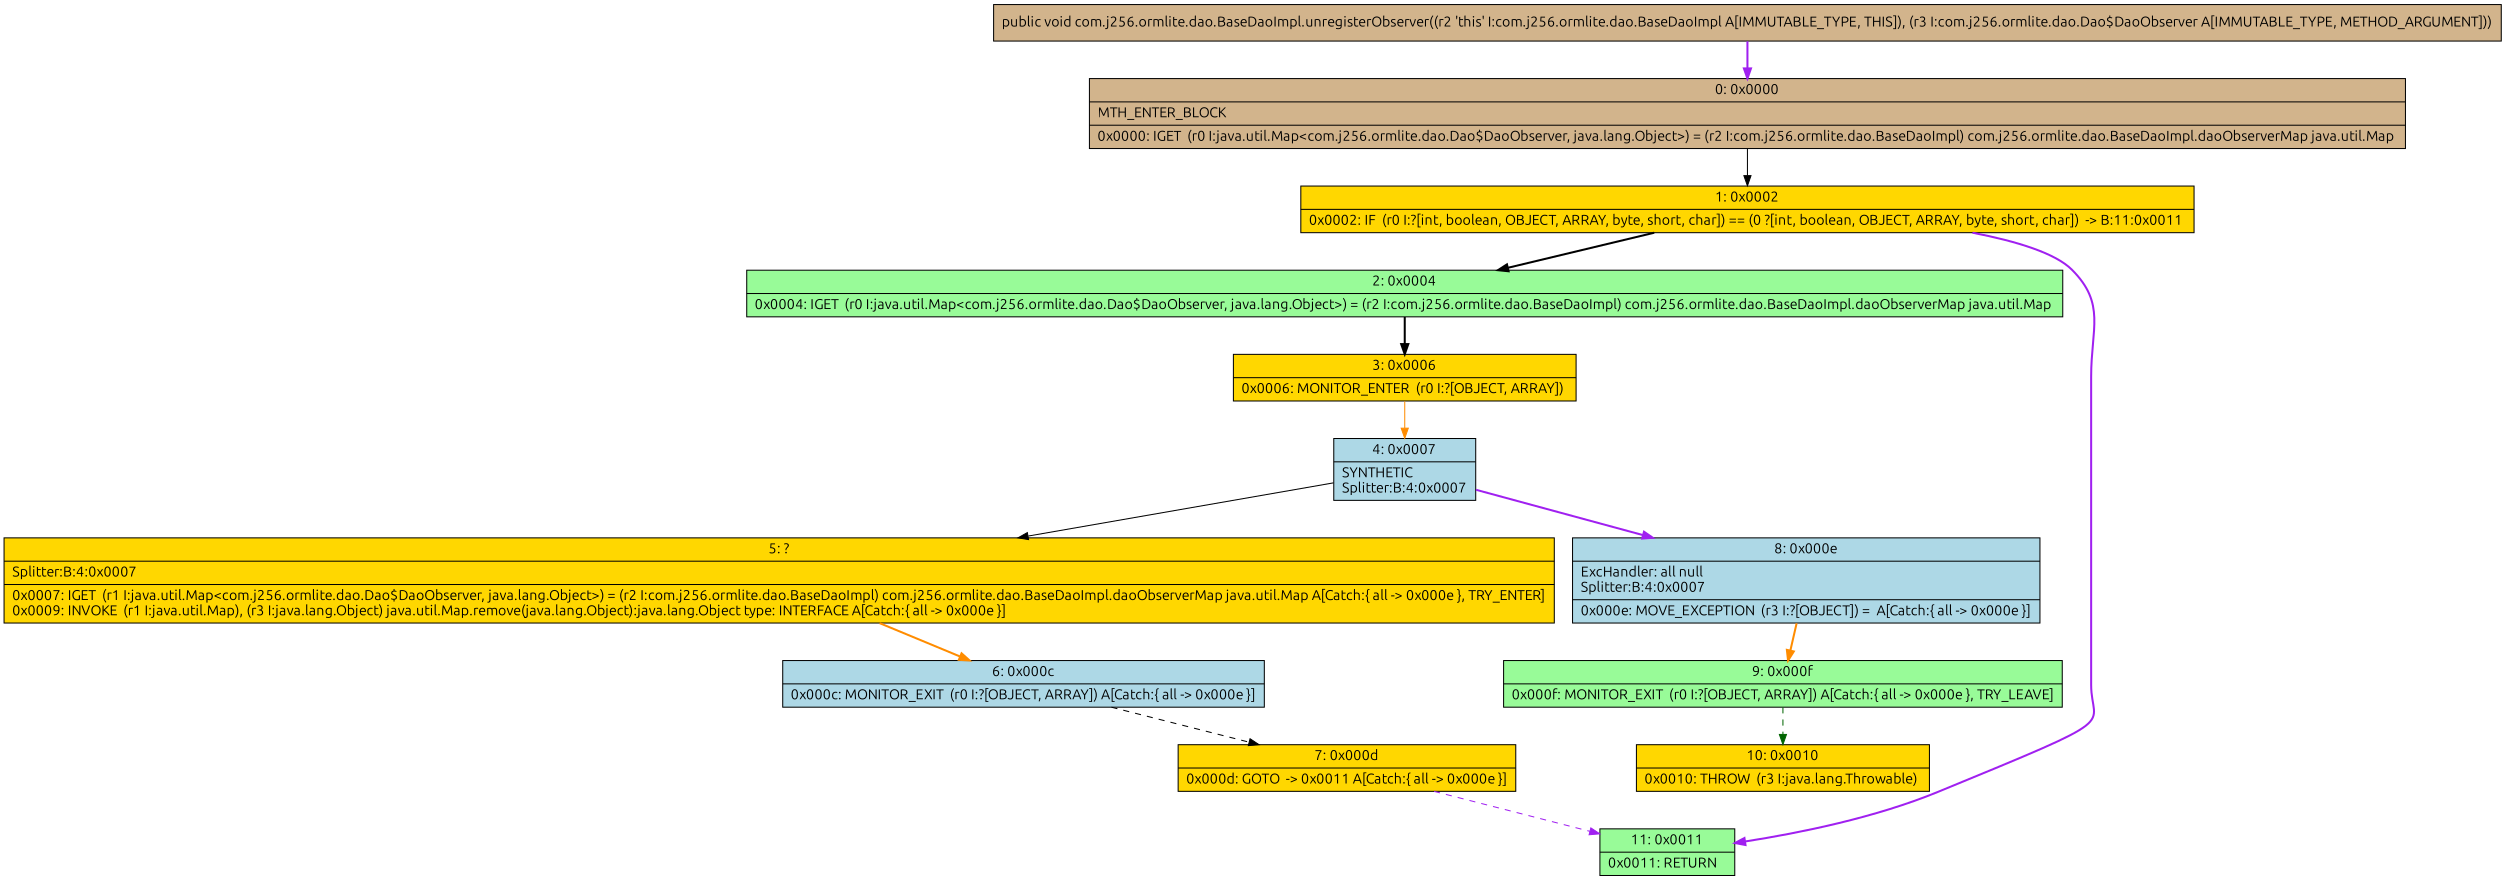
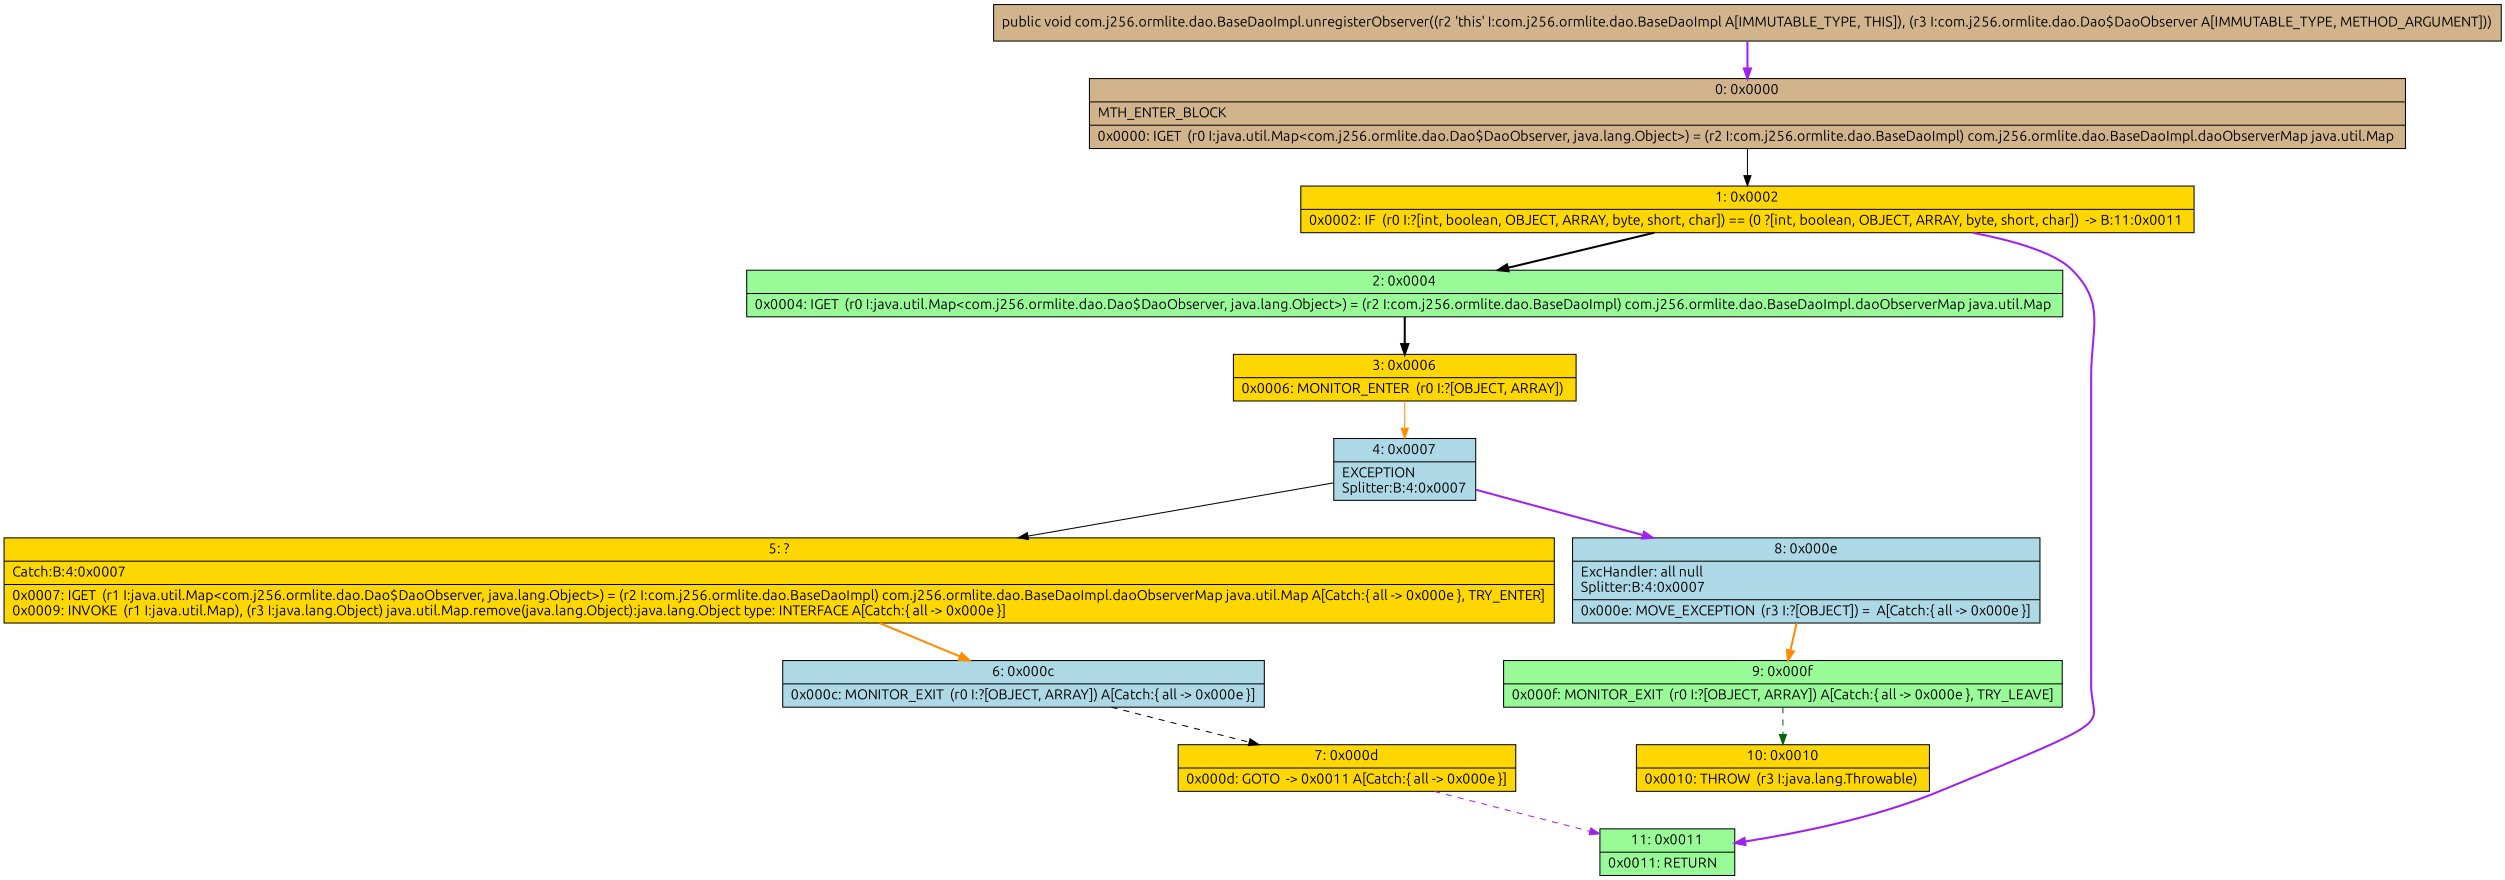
node "4: 0x0007": text "SYNTHETIC" -> "EXCEPTION"
node "5: ?": text "Splitter:B:4:0x0007" -> "Catch:B:4:0x0007"
